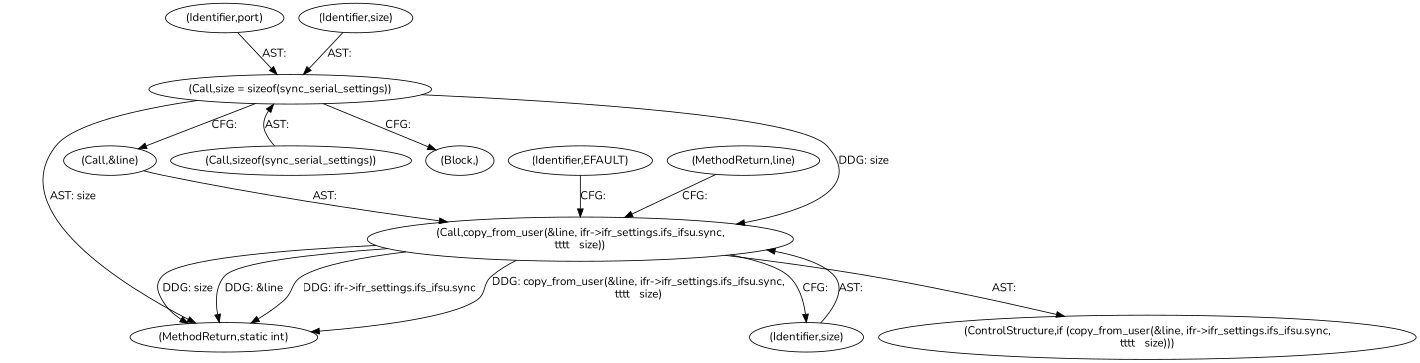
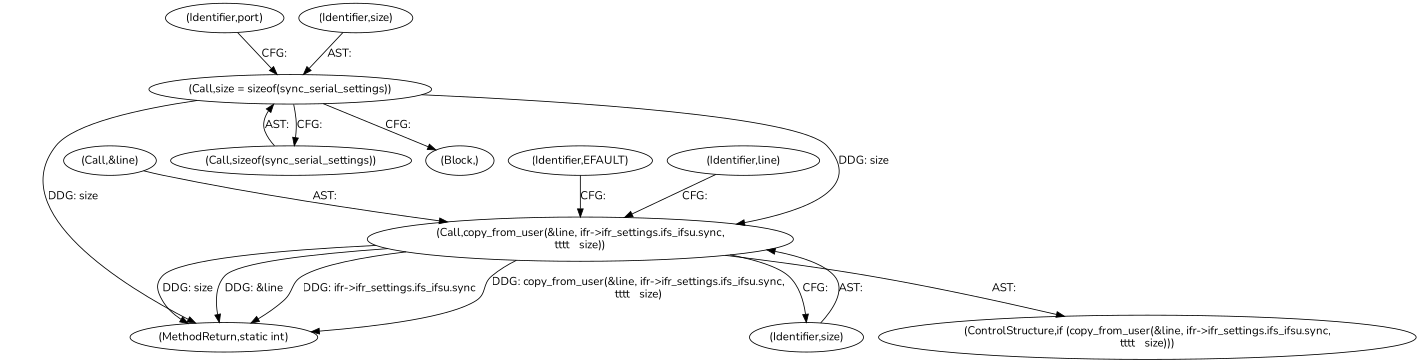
edge "(Identifier,port)" -> "(Call,size = sizeof(sync_serial_settings))": label "AST: " -> "CFG: "
edge "(Call,size = sizeof(sync_serial_settings))" -> "(Call,&line)": now "(Call,size = sizeof(sync_serial_settings))" -> "(Call,sizeof(sync_serial_settings))"
node "(MethodReturn,line)": label "(MethodReturn,line)" -> "(Identifier,line)"
edge "(Call,size = sizeof(sync_serial_settings))" -> "(MethodReturn,static int)": label "AST: size" -> "DDG: size"
